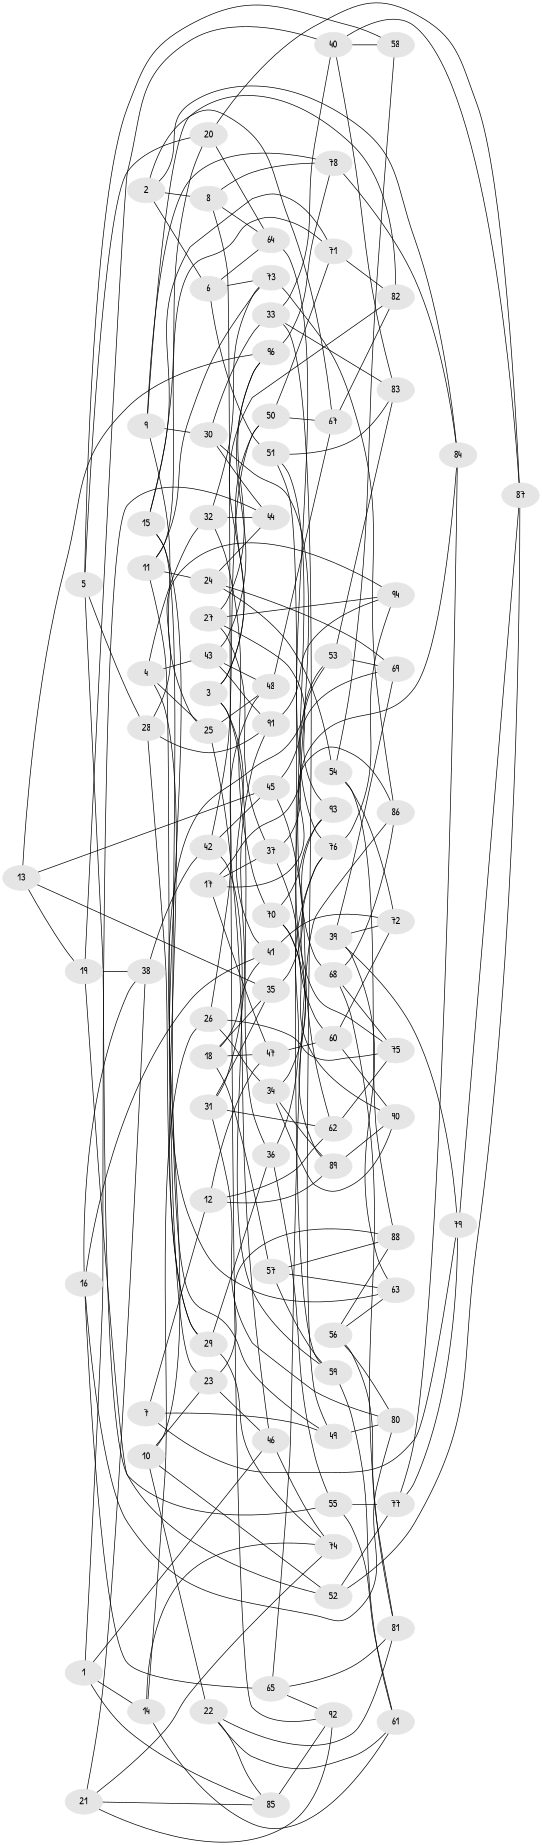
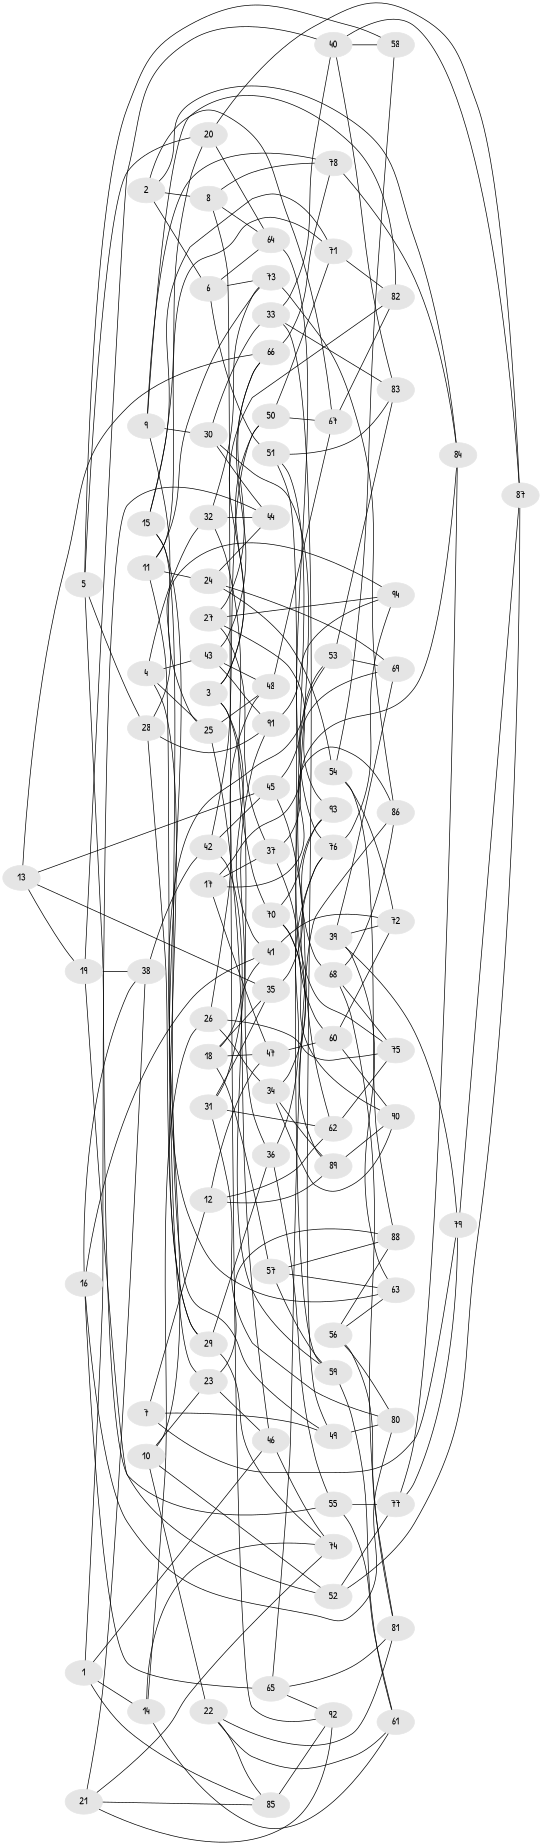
node "96": label "96" -> "66"
